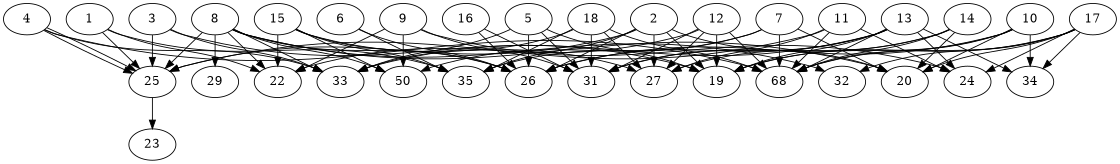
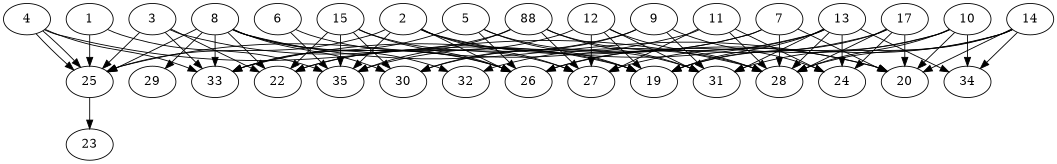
node "16": removed
node "18": label "18" -> "88"
edge "17" -> "34": now "14" -> "34"
edge "1" -> "22": now "3" -> "22"
node "50": label "50" -> "30"
node "68": label "68" -> "28"
